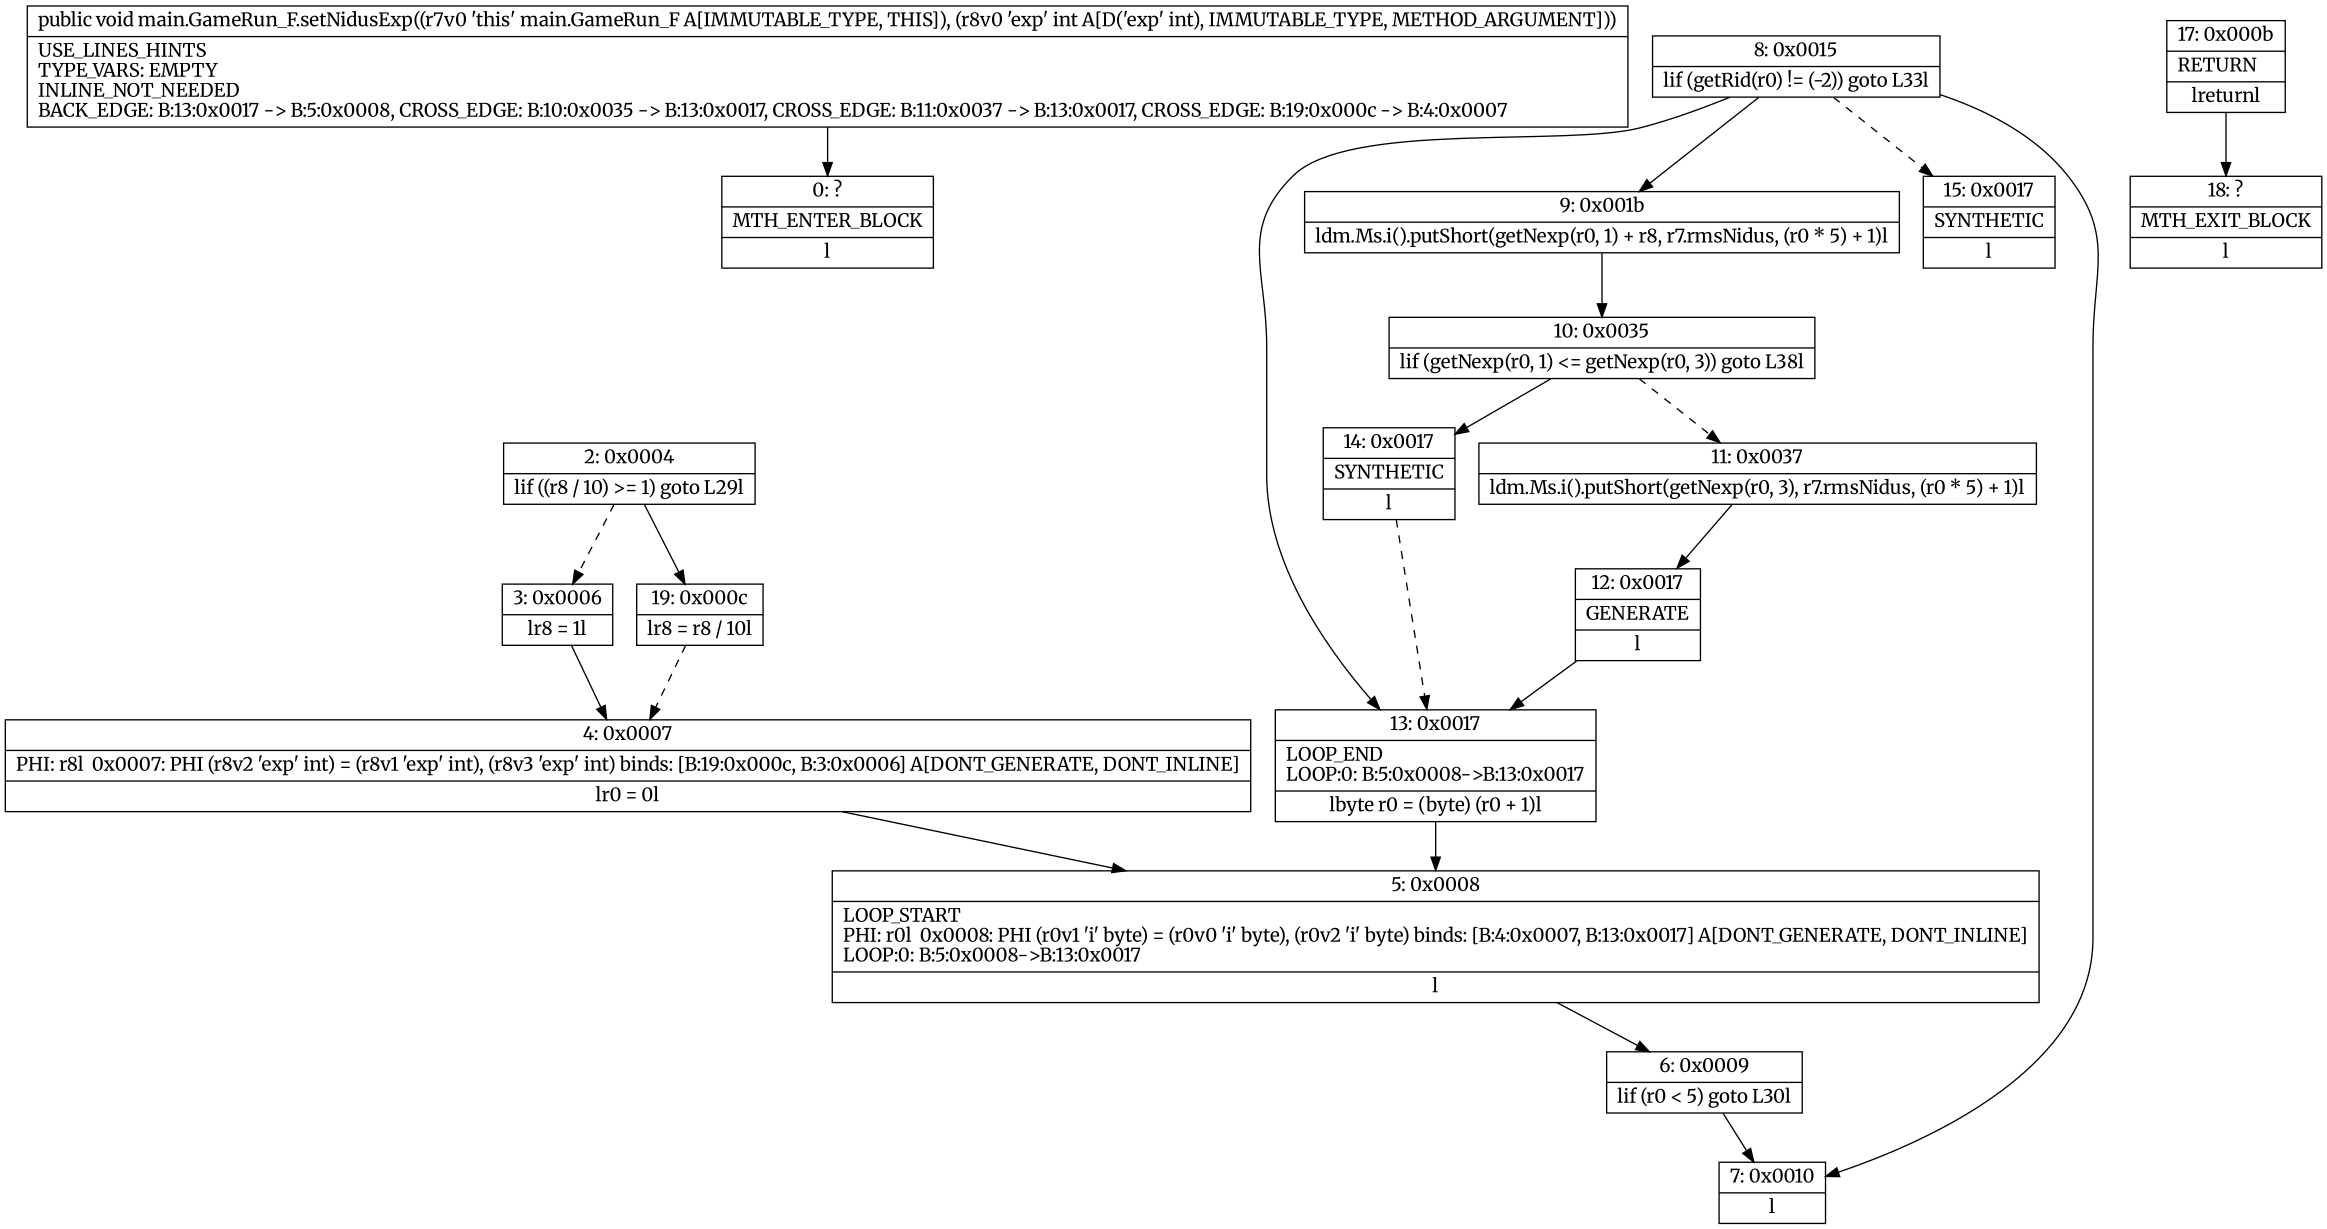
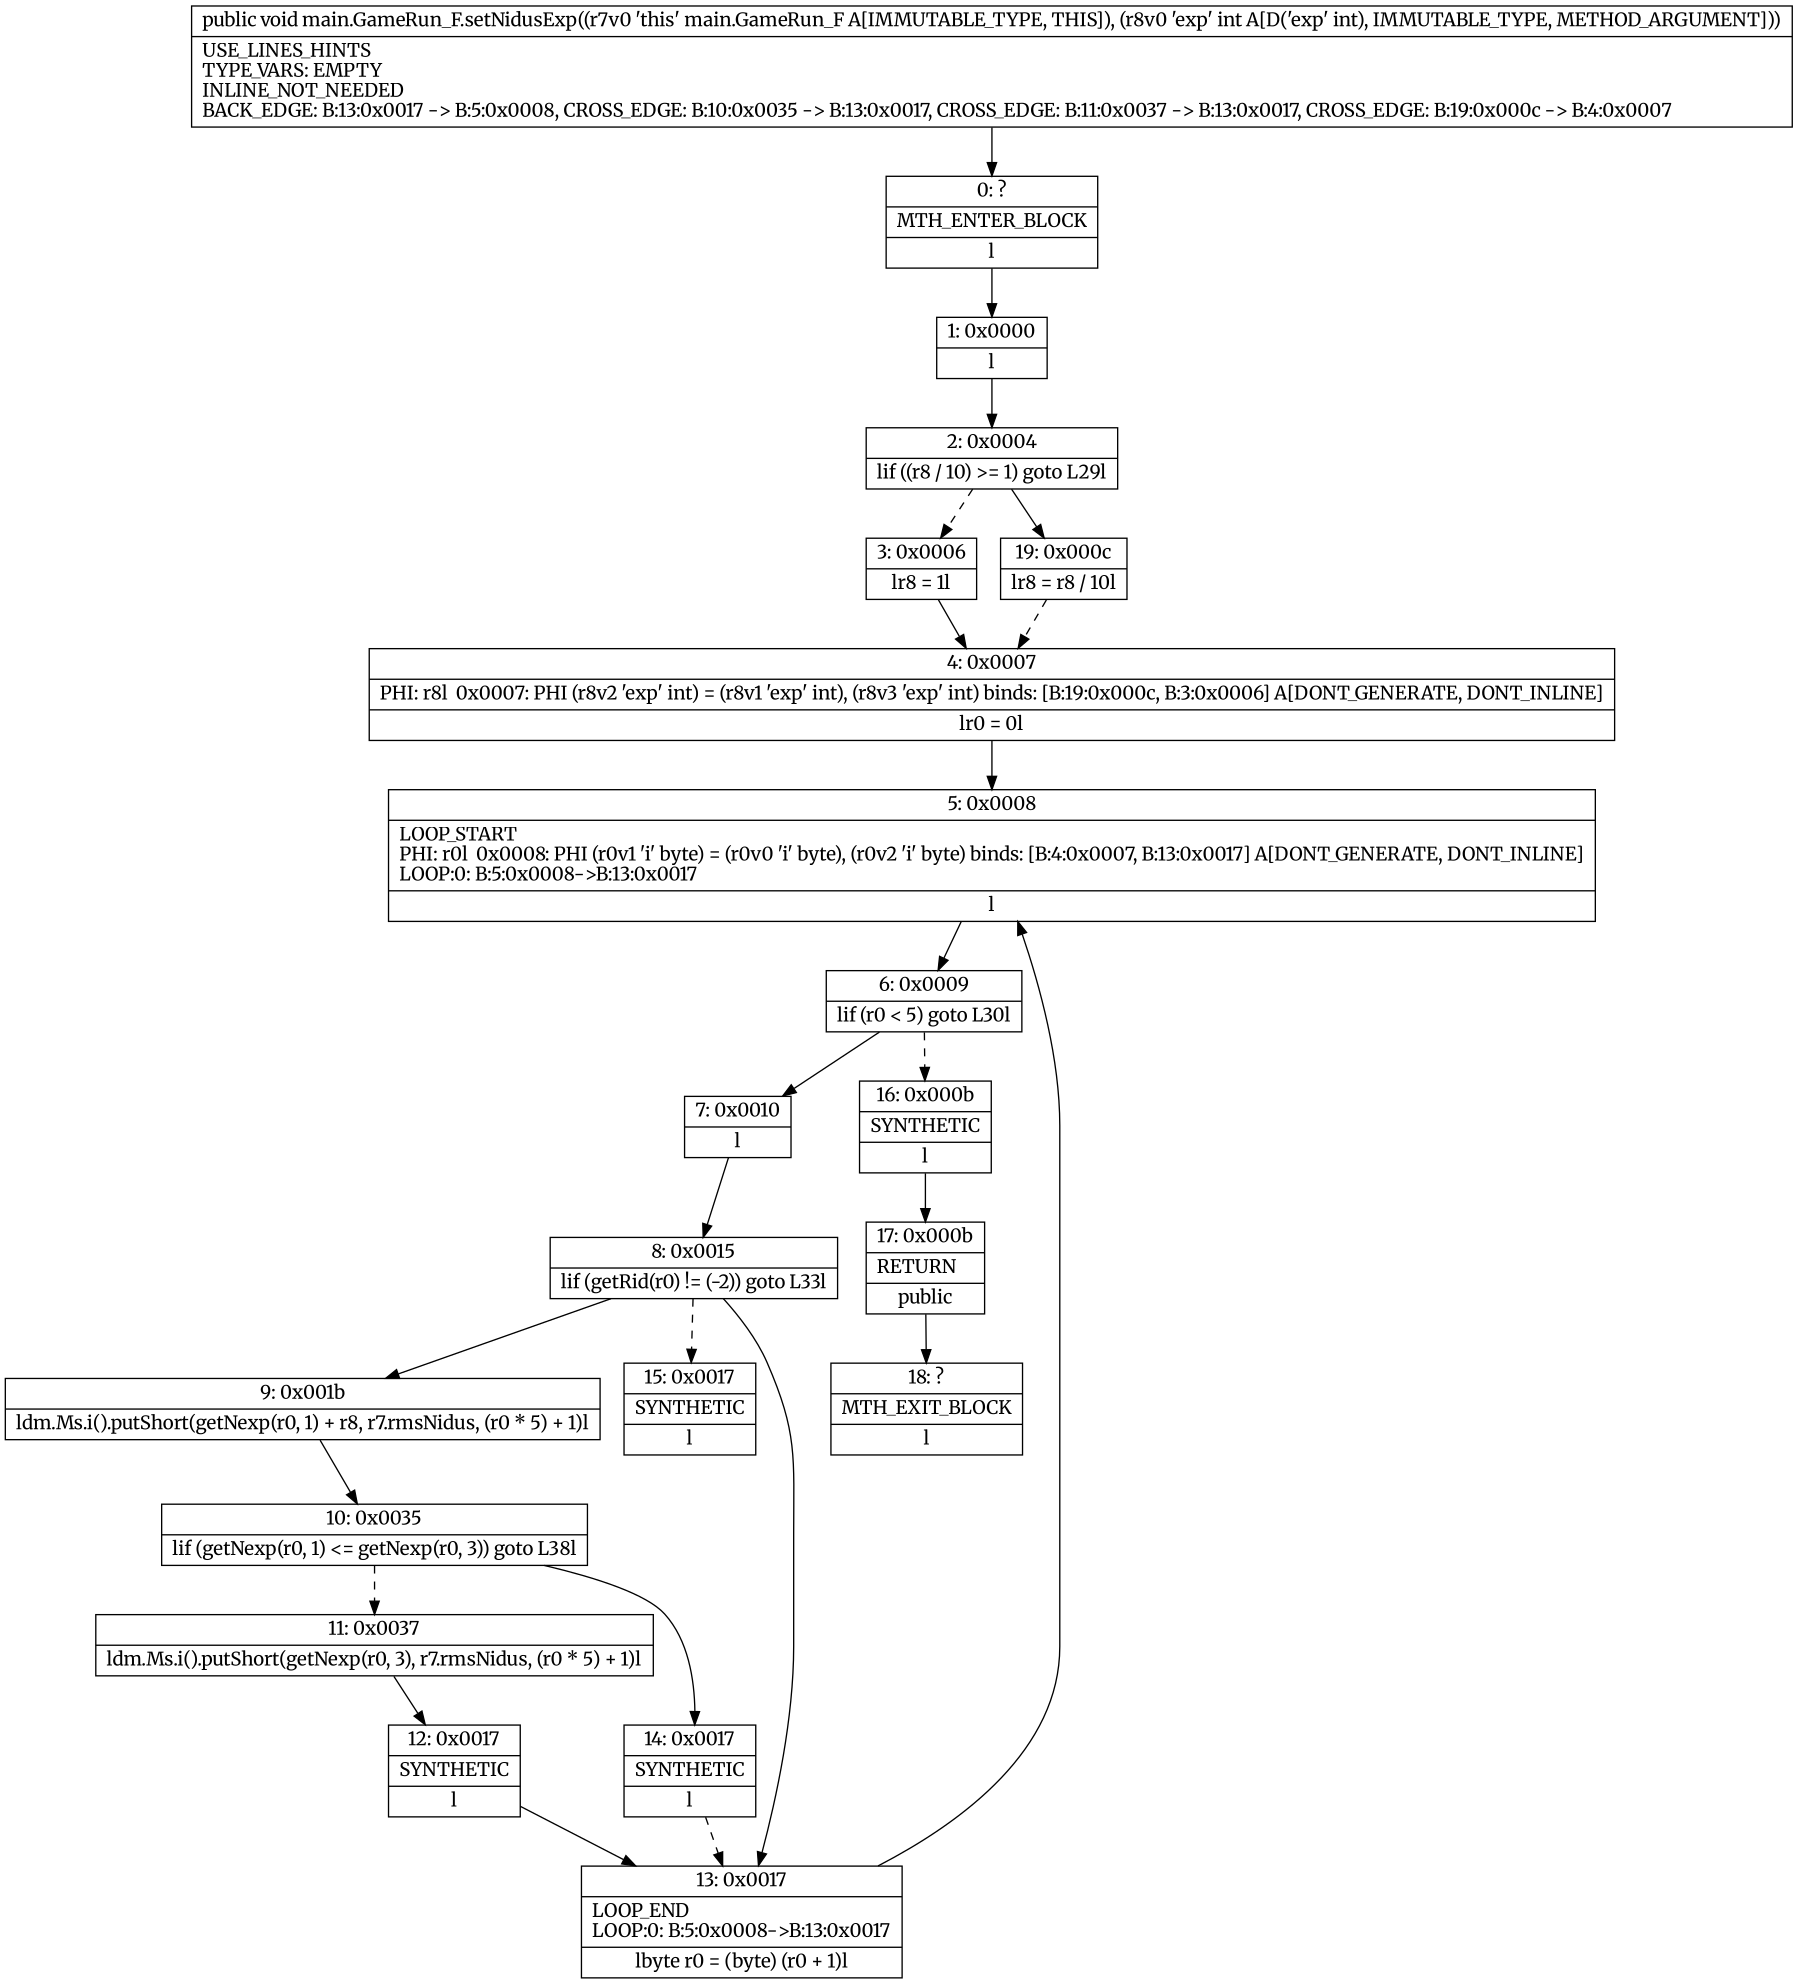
node "17: 0x000b": text "lreturnl" -> "public"
node "1: 0x0000": added
node "12: 0x0017": text "GENERATE" -> "SYNTHETIC"
edge "8: 0x0015" -> "7: 0x0010": reversed
node "16: 0x000b": added
